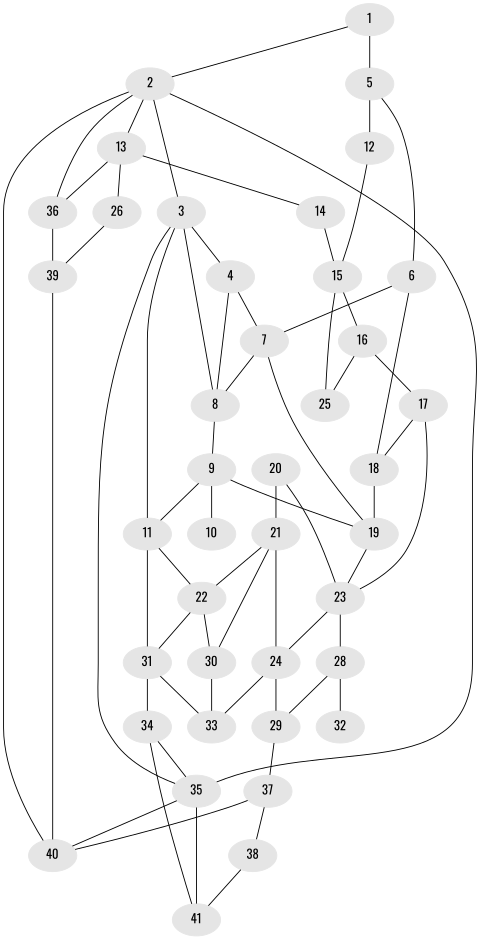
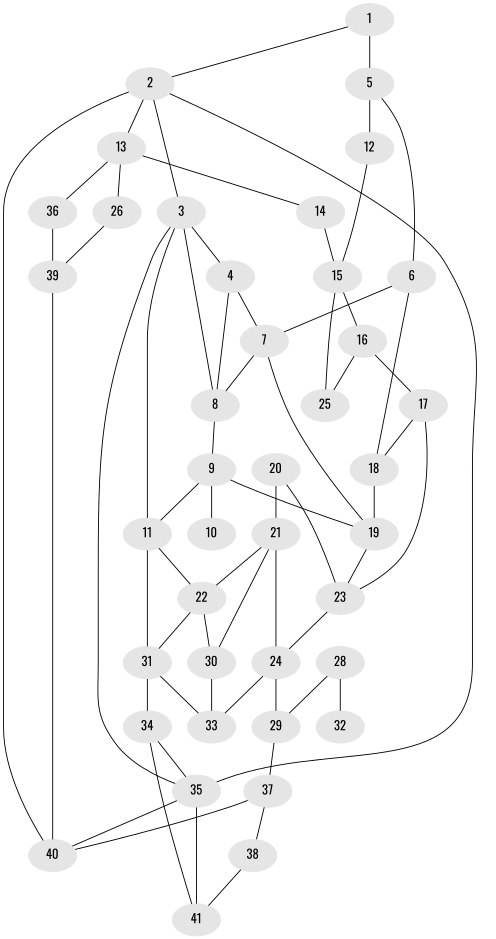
edge "2" -- "36": removed
edge "23" -- "28": removed
